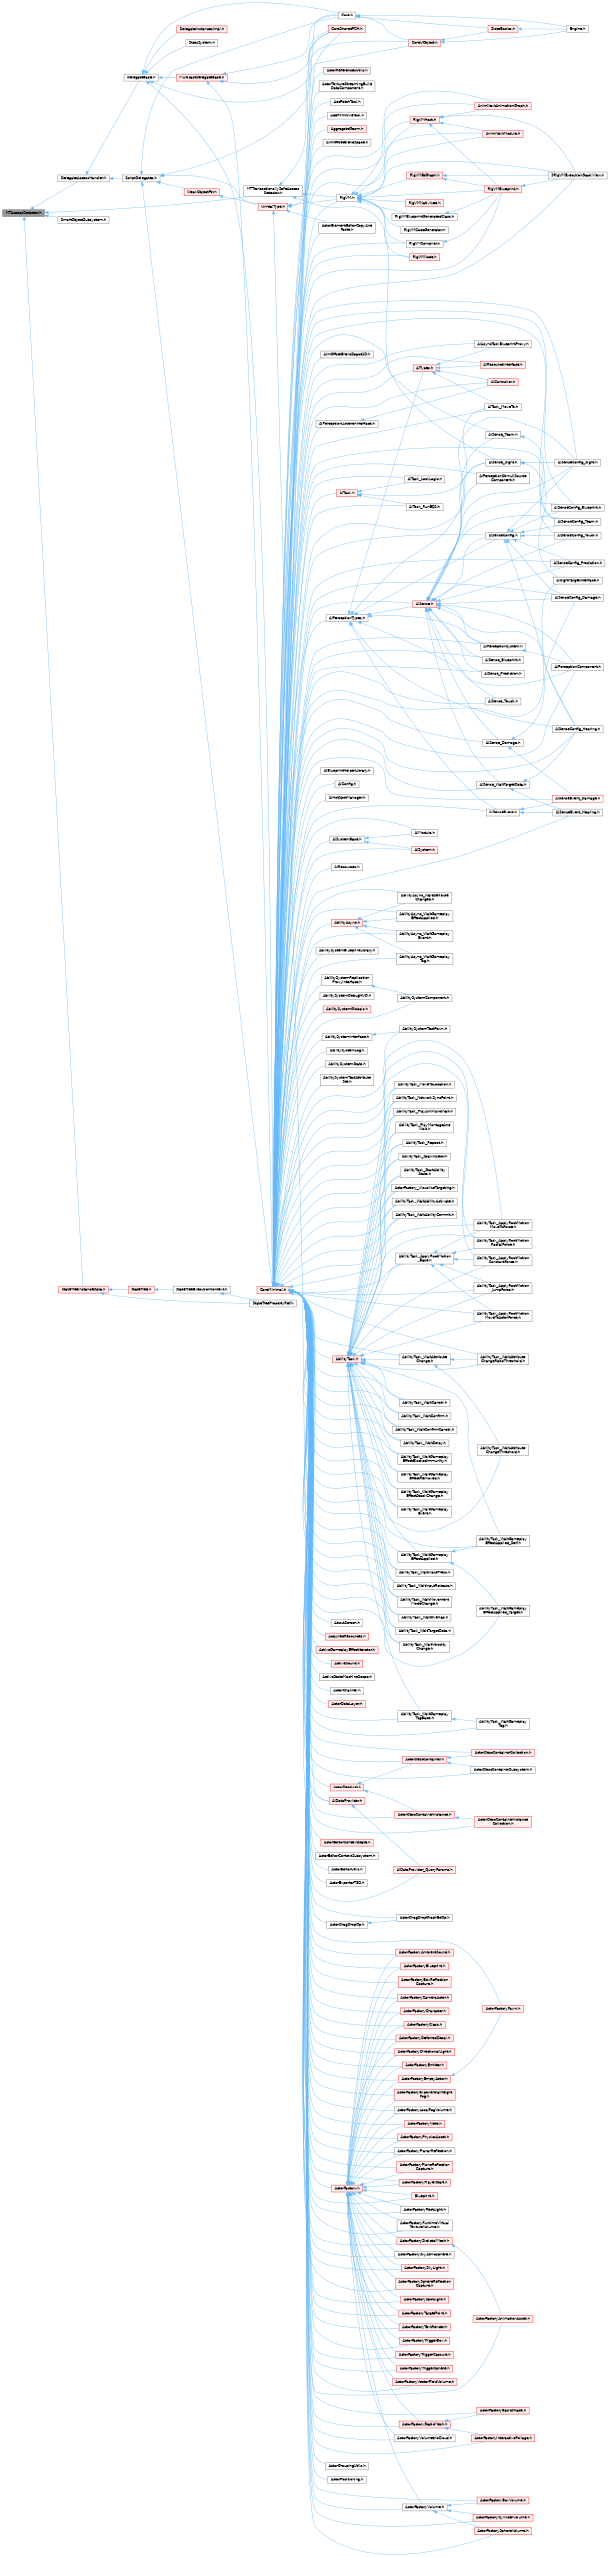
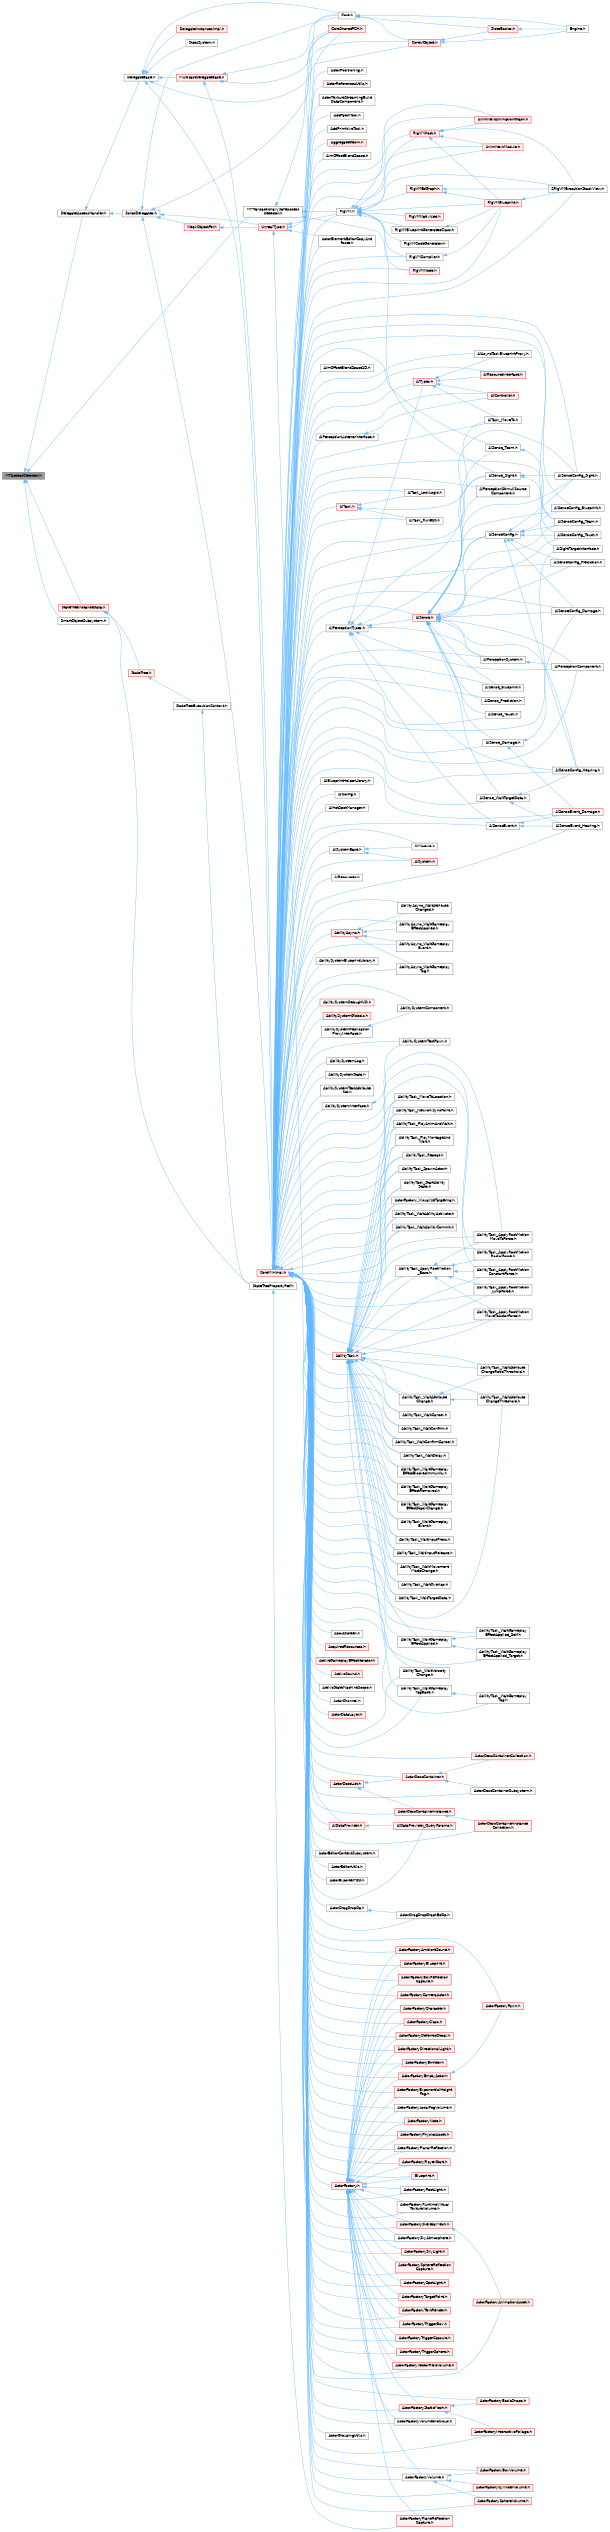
node "AbilitySystemDebugHUD.h": color grey40 -> red
edge "AbilityTask_WaitGameplay EffectApplied_Self.h" -> "AbilityTask.h": now "AbilityTask_WaitAttribute ChangeThreshold.h" -> "AbilityTask.h"
edge "ActorFactoryPlaneReflection Capture.h" -> "CoreMinimal.h": now "ActorFactoryPlaneReflection Capture.h" -> "StateTreePropertyRef.h"
node "ActorEditorContextState.h": removed
